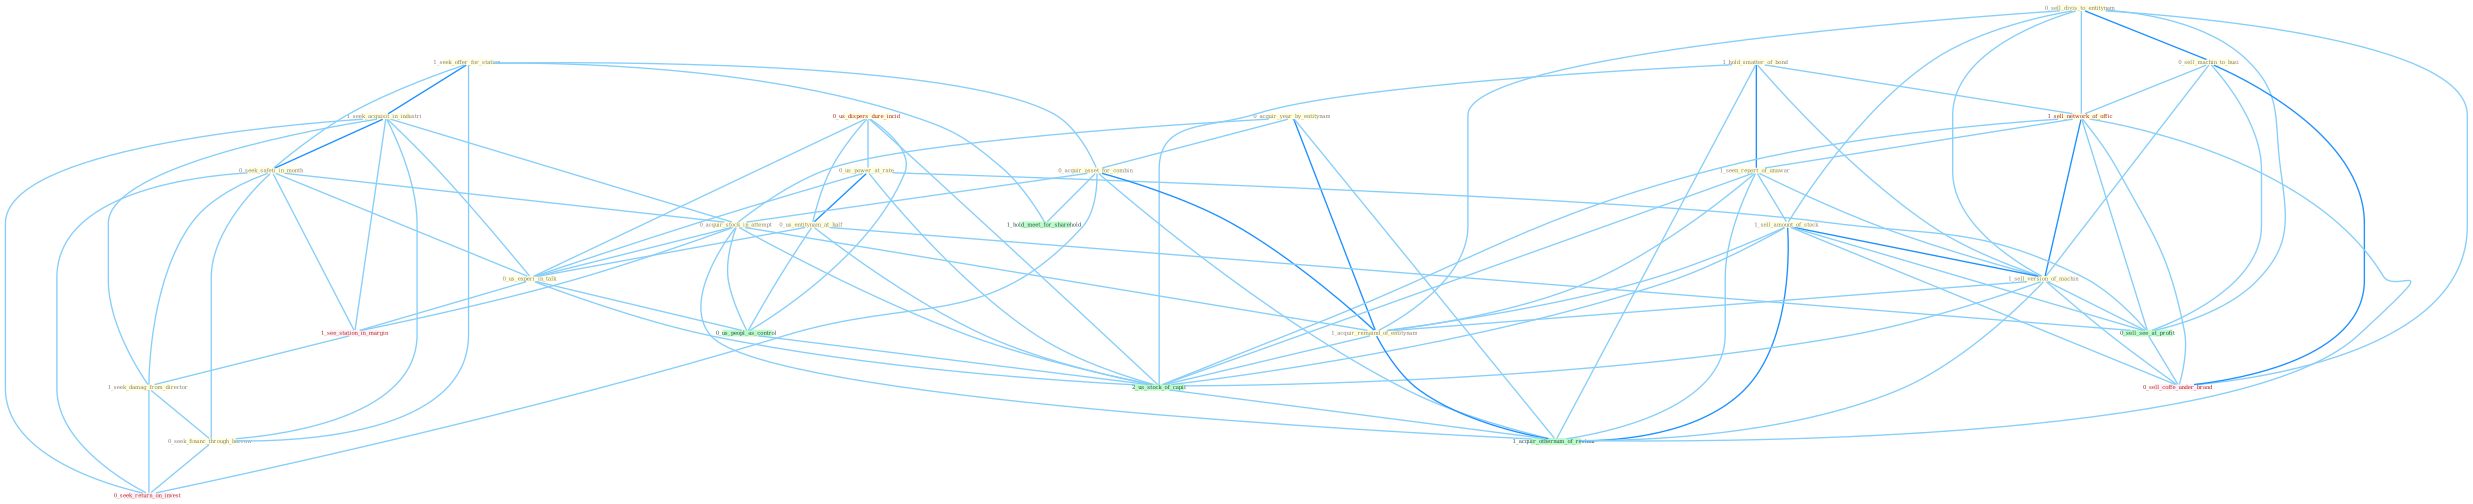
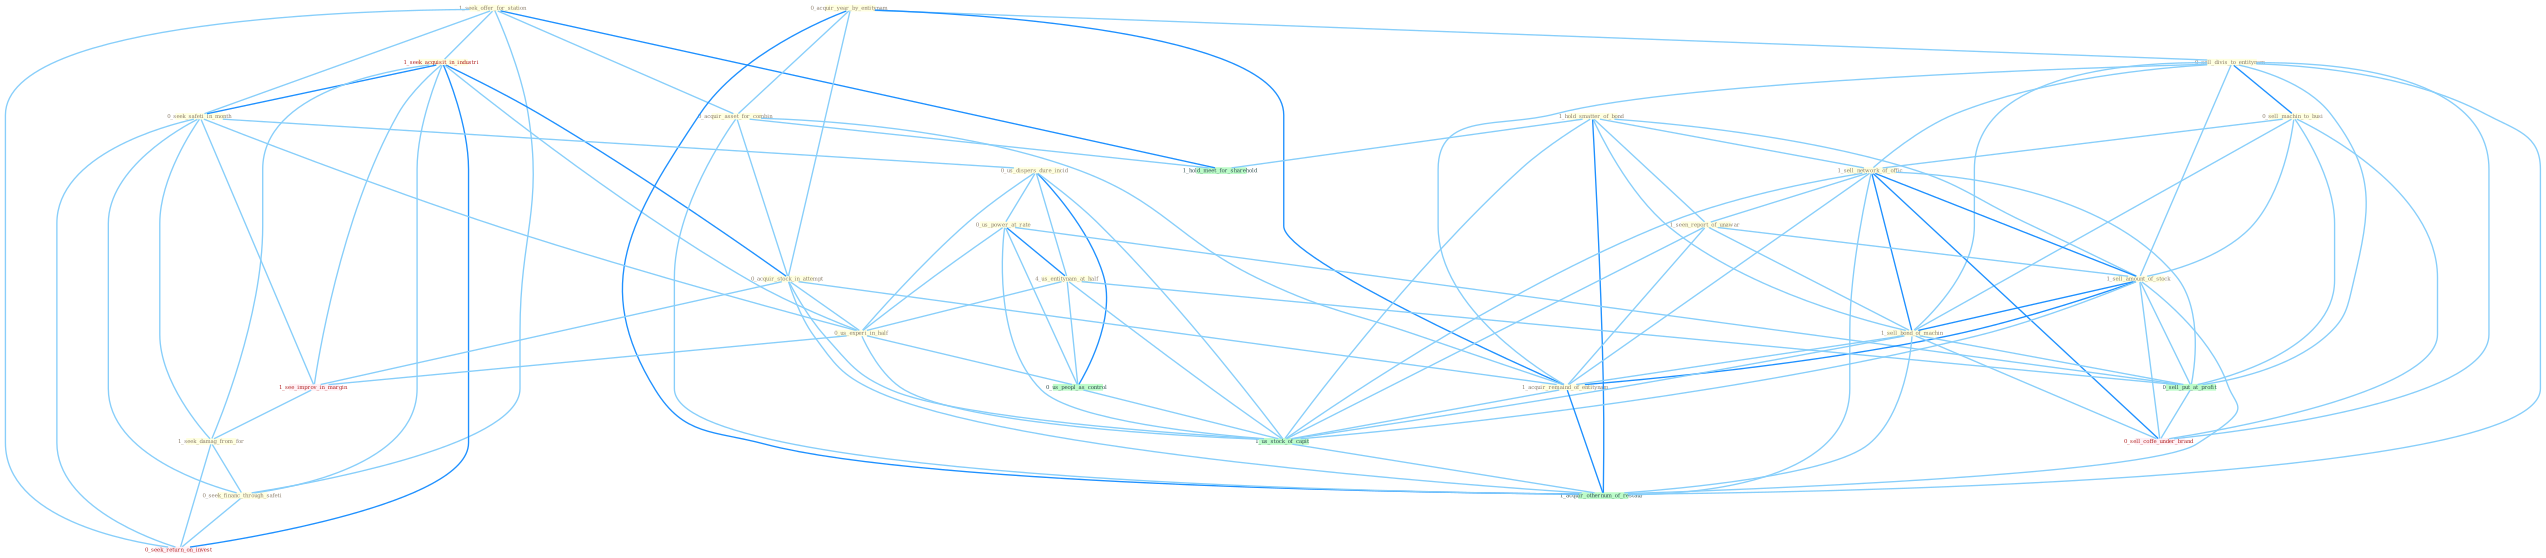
edge "0_acquir_year_by_entitynam" -- "0_sell_divis_to_entitynam": added
edge "1_seek_offer_for_station" -- "1_hold_meet_for_sharehold": color #87cefa -> #1e90ff
edge "1_seek_offer_for_station" -- "1_seek_acquisit_in_industri": color #1e90ff -> #87cefa
node "1_seek_acquisit_in_industri": fontcolor #8b7d6b -> #b22222
node "0_us_dispers_dure_incid": fontcolor #b22222 -> #8b7d6b
edge "1_hold_smatter_of_bond" -- "1_seen_report_of_unawar": color #1e90ff -> #87cefa
node "1_sell_network_of_offic": fontcolor #b22222 -> #8b7d6b
edge "1_hold_smatter_of_bond" -- "1_hold_meet_for_sharehold": added
edge "1_hold_smatter_of_bond" -- "1_sell_amount_of_stock": added
edge "1_seek_acquisit_in_industri" -- "0_acquir_stock_in_attempt": color #87cefa -> #1e90ff
edge "0_seek_safeti_in_month" -- "0_acquir_stock_in_attempt": now "0_seek_safeti_in_month" -- "0_us_dispers_dure_incid"
edge "1_seek_acquisit_in_industri" -- "0_seek_return_on_invest": color #87cefa -> #1e90ff
edge "0_us_dispers_dure_incid" -- "0_us_peopl_as_control": color #87cefa -> #1e90ff
node "0_us_entitynam_at_half": label "0_us_entitynam_at_half" -> "4_us_entitynam_at_half"
edge "1_sell_network_of_offic" -- "1_sell_amount_of_stock": added
edge "0_sell_machin_to_busi" -- "1_sell_amount_of_stock": added
edge "0_acquir_asset_for_combin" -- "1_acquir_remaind_of_entitynam": color #1e90ff -> #87cefa
edge "0_sell_machin_to_busi" -- "0_sell_coffe_under_brand": color #1e90ff -> #87cefa
edge "1_sell_network_of_offic" -- "0_sell_coffe_under_brand": color #87cefa -> #1e90ff
edge "1_hold_smatter_of_bond" -- "1_acquir_othernum_of_restaur": color #87cefa -> #1e90ff
edge "0_acquir_year_by_entitynam" -- "1_acquir_othernum_of_restaur": color #87cefa -> #1e90ff
node "0_us_experi_in_talk": label "0_us_experi_in_talk" -> "0_us_experi_in_half"
edge "1_sell_network_of_offic" -- "1_acquir_remaind_of_entitynam": added
node "1_sell_version_of_machin": label "1_sell_version_of_machin" -> "1_sell_bond_of_machin"
edge "0_acquir_stock_in_attempt" -- "0_us_peopl_as_control": now "0_us_power_at_rate" -- "0_us_peopl_as_control"
edge "1_sell_amount_of_stock" -- "1_acquir_remaind_of_entitynam": color #87cefa -> #1e90ff
node "1_see_station_in_margin": label "1_see_station_in_margin" -> "1_see_improv_in_margin"
node "0_sell_see_at_profit": label "0_sell_see_at_profit" -> "0_sell_put_at_profit"
edge "1_seen_report_of_unawar" -- "1_acquir_othernum_of_restaur": now "0_sell_divis_to_entitynam" -- "1_acquir_othernum_of_restaur"
edge "0_acquir_asset_for_combin" -- "0_seek_return_on_invest": now "1_seek_offer_for_station" -- "0_seek_return_on_invest"
node "1_seek_damag_from_director": label "1_seek_damag_from_director" -> "1_seek_damag_from_for"
node "2_us_stock_of_capit": label "2_us_stock_of_capit" -> "1_us_stock_of_capit"
edge "1_sell_amount_of_stock" -- "1_acquir_othernum_of_restaur": color #1e90ff -> #87cefa
node "0_seek_financ_through_borrow": label "0_seek_financ_through_borrow" -> "0_seek_financ_through_safeti"
